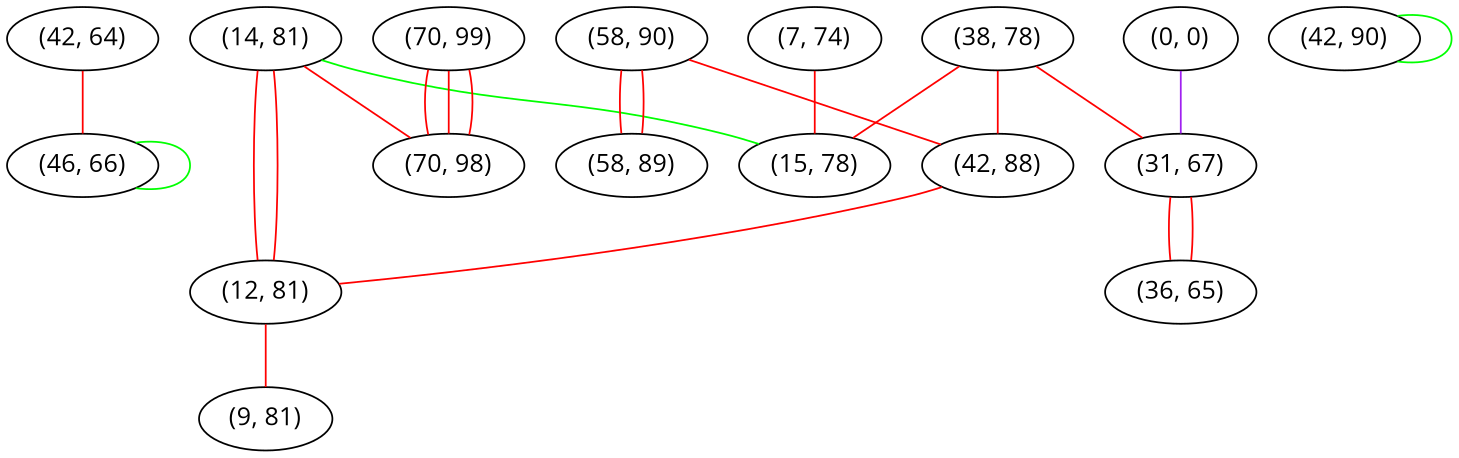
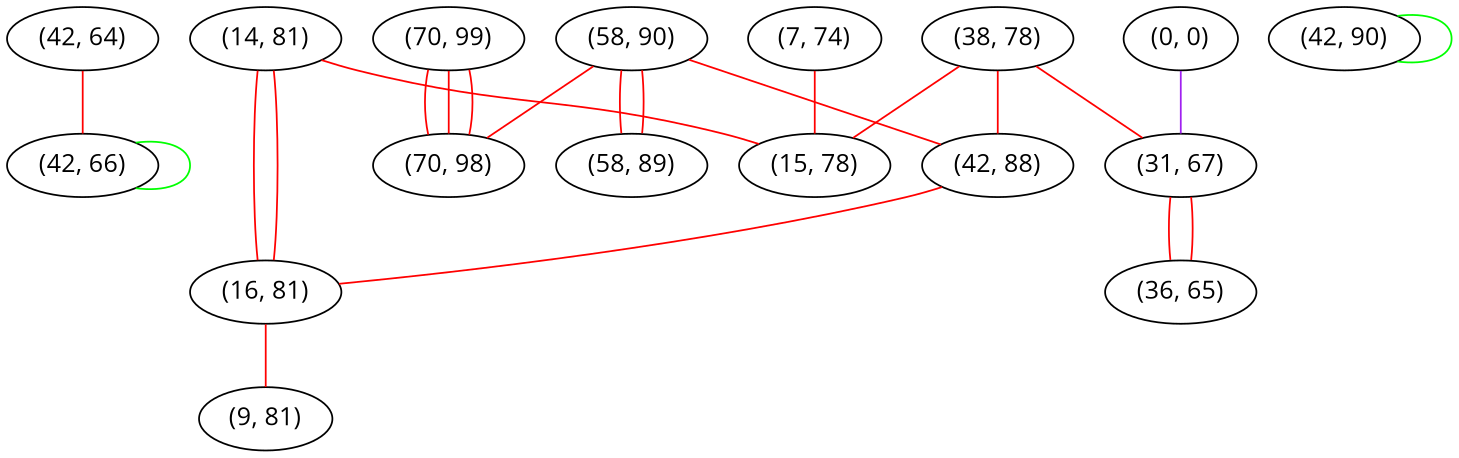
edge "(14, 81)" -- "(70, 98)": now "(58, 90)" -- "(70, 98)"
edge "(14, 81)" -- "(15, 78)": color green -> red
node "(46, 66)": label "(46, 66)" -> "(42, 66)"
node "(12, 81)": label "(12, 81)" -> "(16, 81)"
